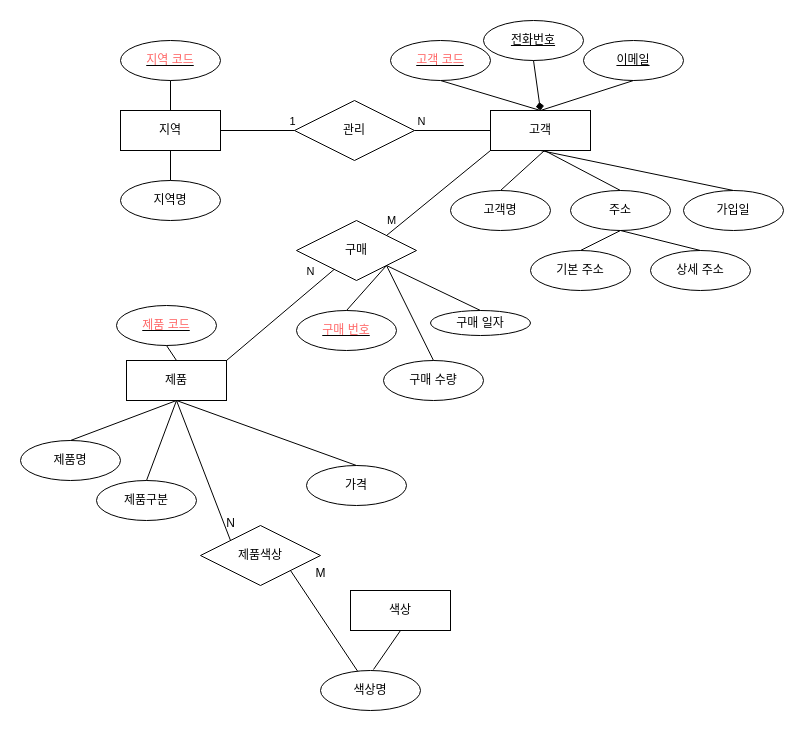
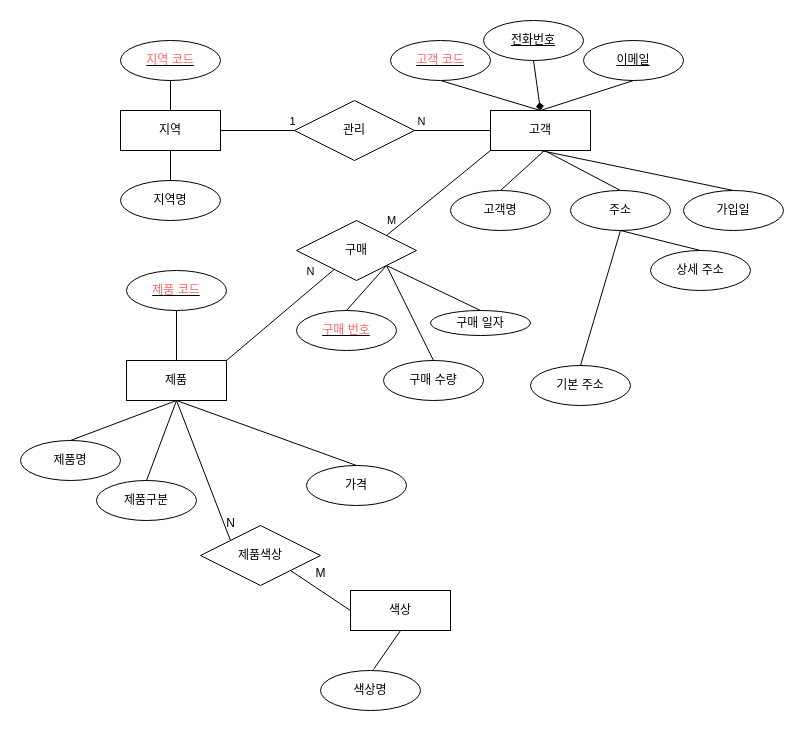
node "기본 주소": moved (581, 271) -> (581, 386)
node "제품 코드": moved (167, 326) -> (177, 291)
edge "제품색상" -- "색상명": now "제품색상" -- "색상"
